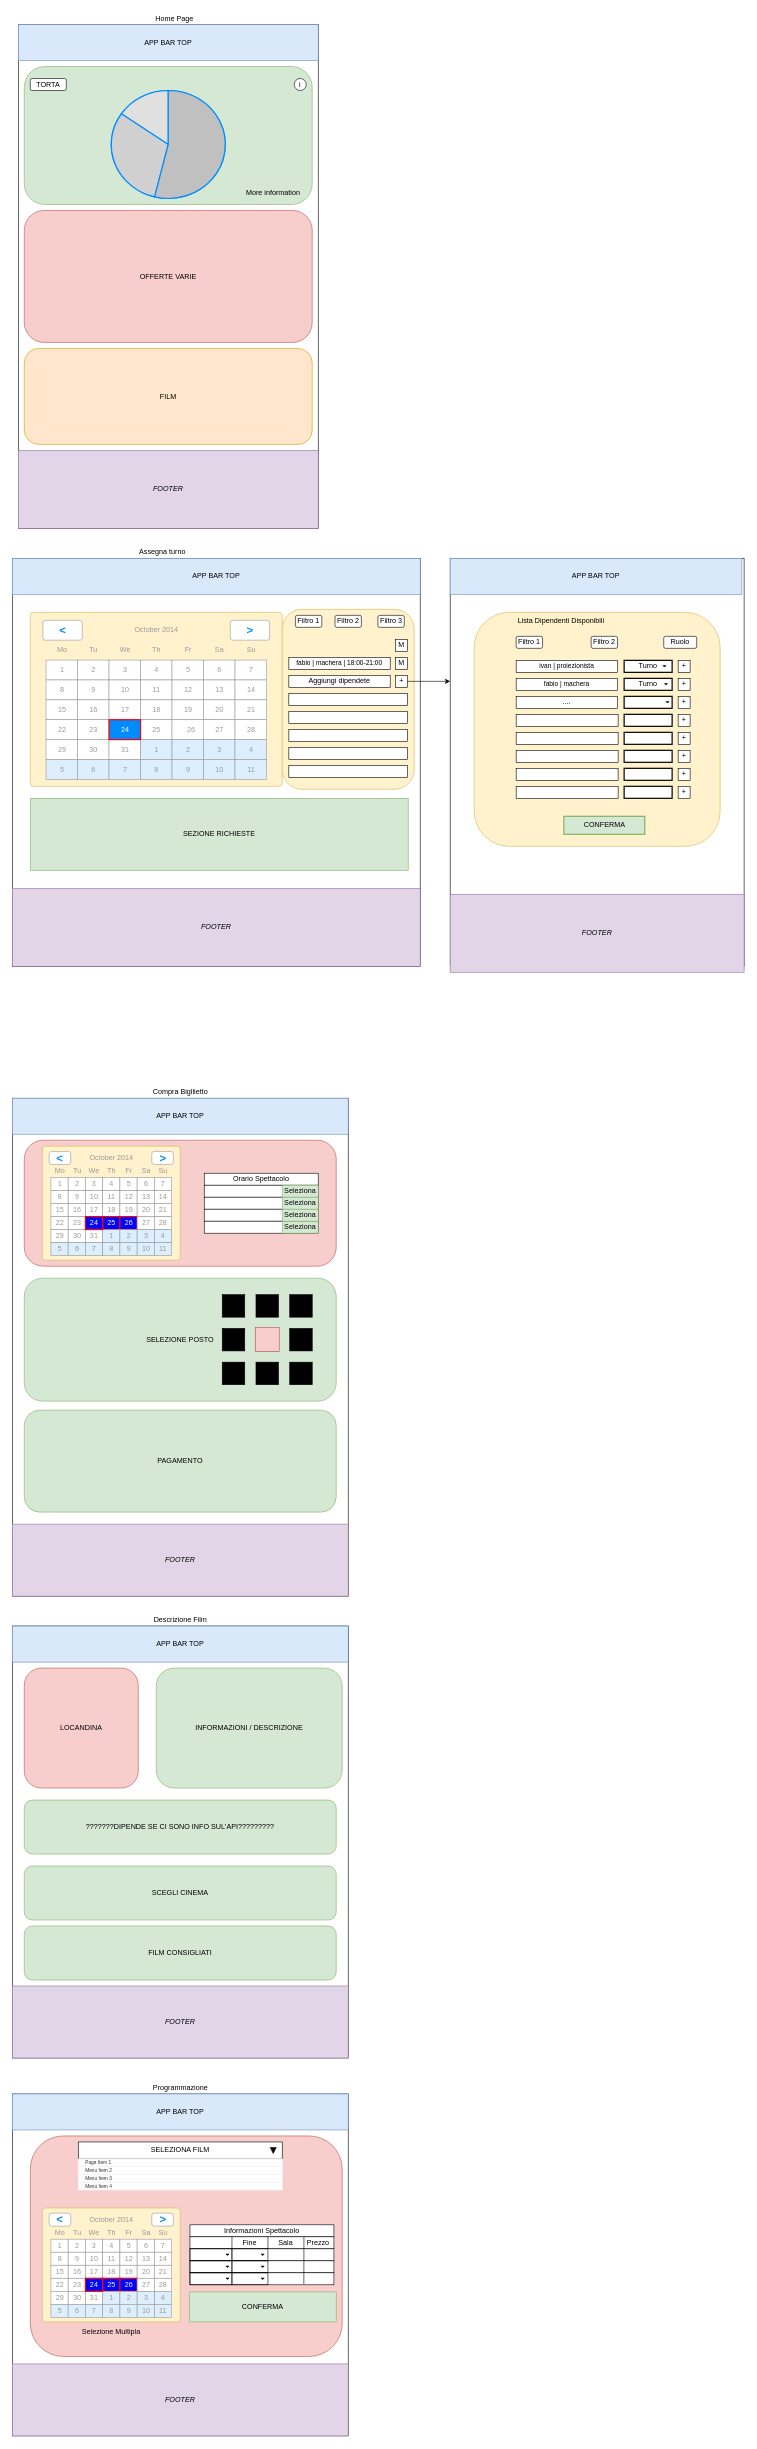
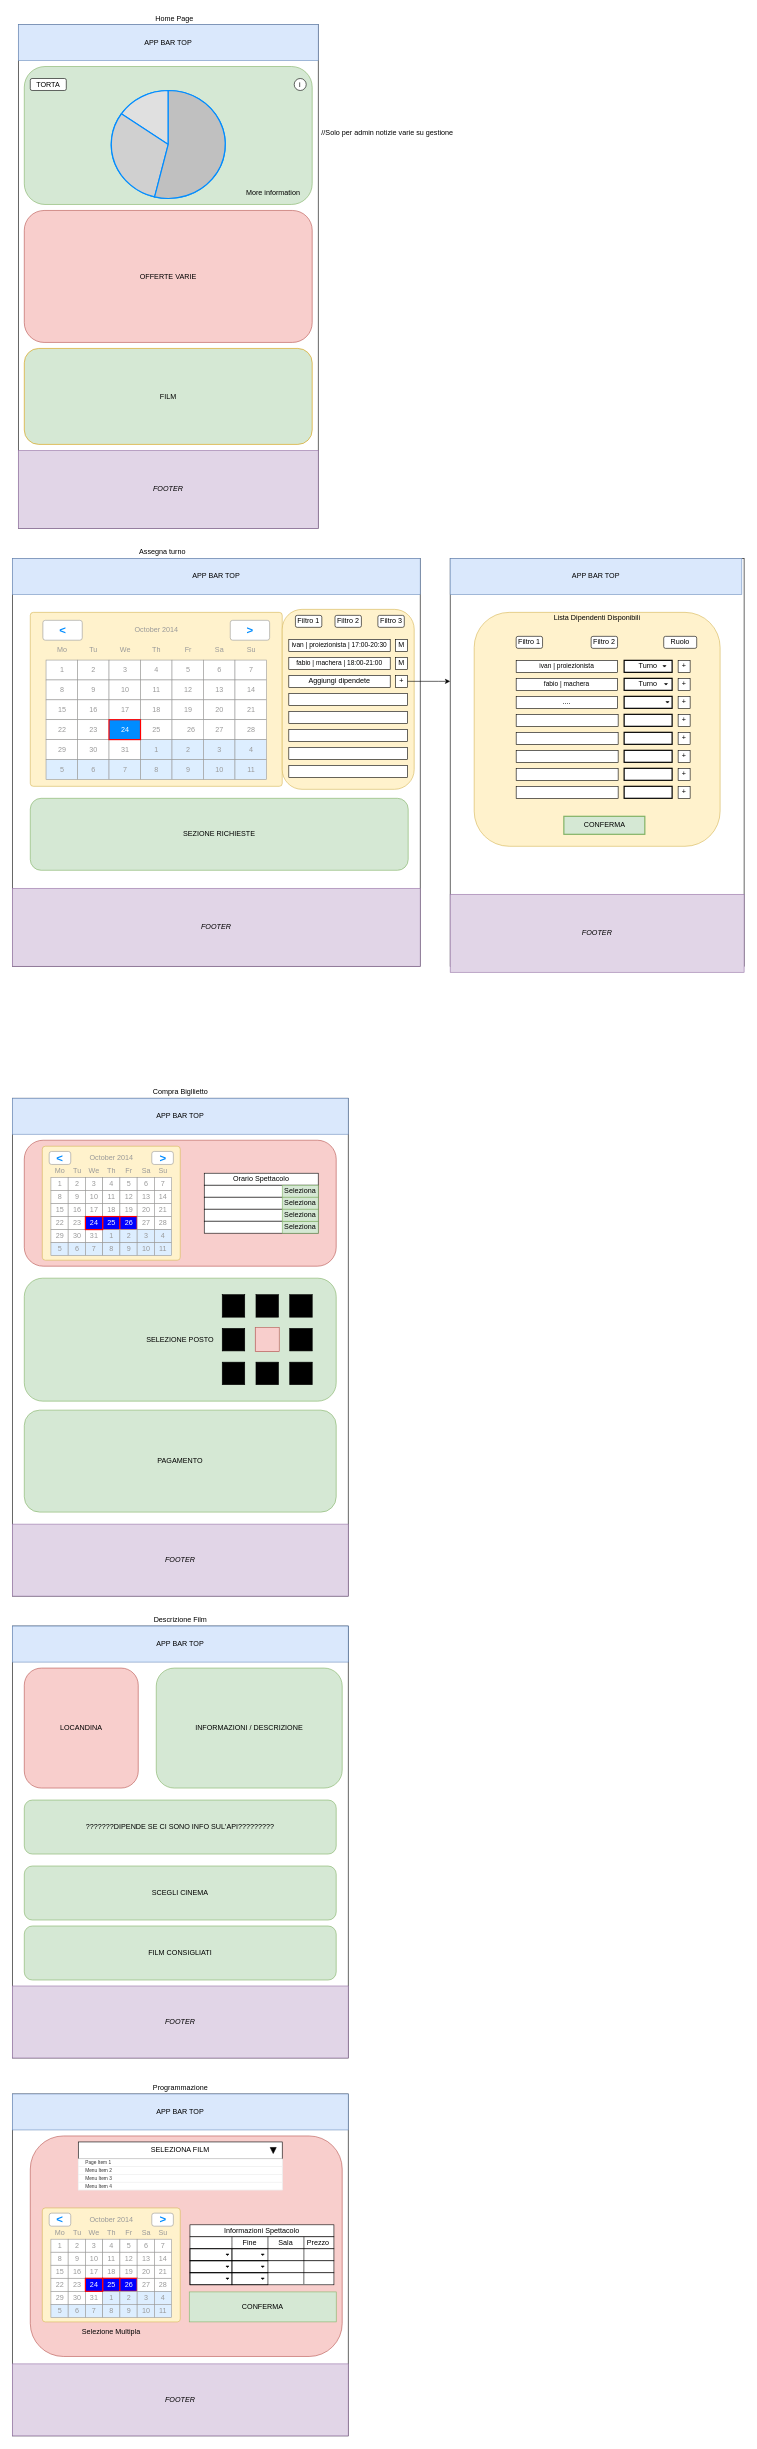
node "//Solo per admin notizie varie su gestione": added
node "FILM": fillcolor #ffe6cc -> #d5e8d4
node "Lista Dipendenti Disponibili": moved (561, 621) -> (597, 618)
node "ivan | proiezionista | 17:00-20:30": added
node "SEZIONE RICHIESTE": shape rectangle -> rounded rectangle
